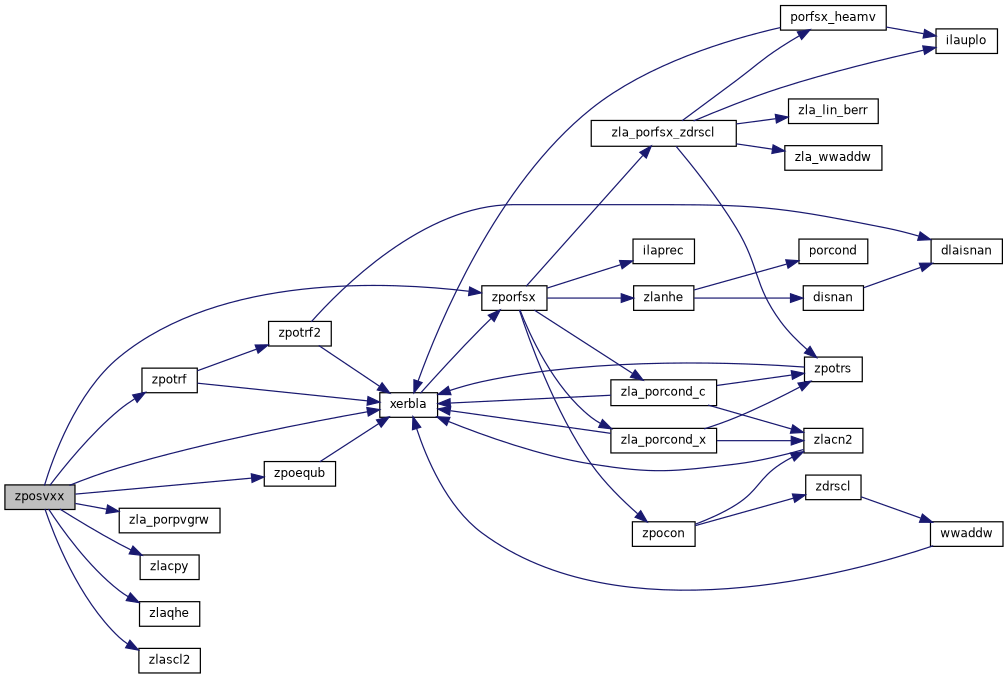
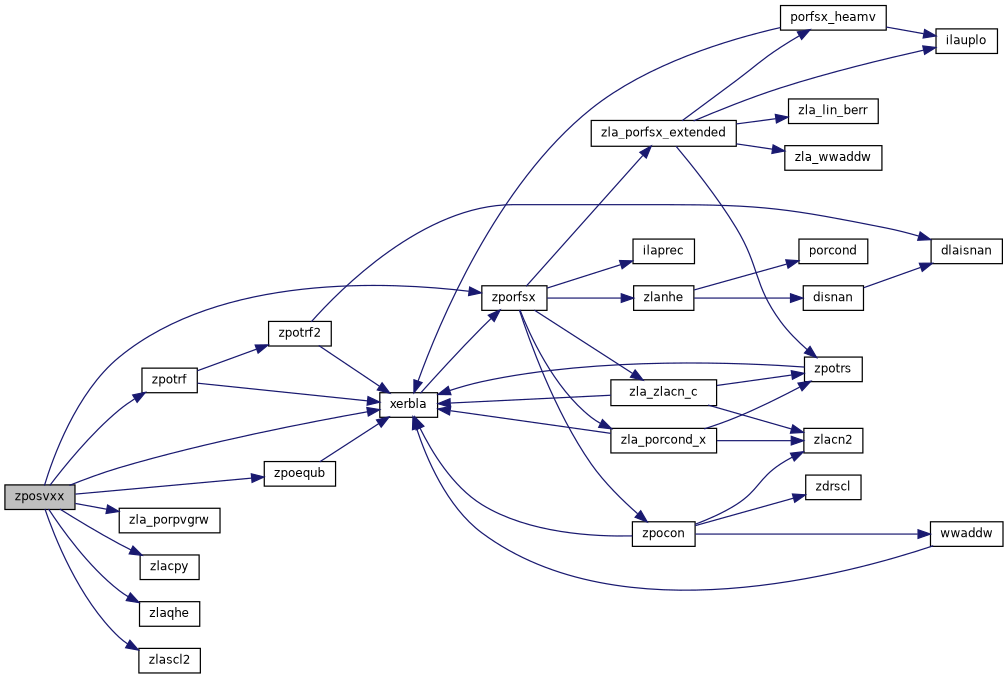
node "zla_porfsx_zdrscl": label "zla_porfsx_zdrscl" -> "zla_porfsx_extended"
node "zla_porcond_c": label "zla_porcond_c" -> "zla_zlacn_c"
edge "zlacn2" -> "xerbla": now "zpocon" -> "xerbla"
edge "zdrscl" -> "wwaddw": now "zpocon" -> "wwaddw"
